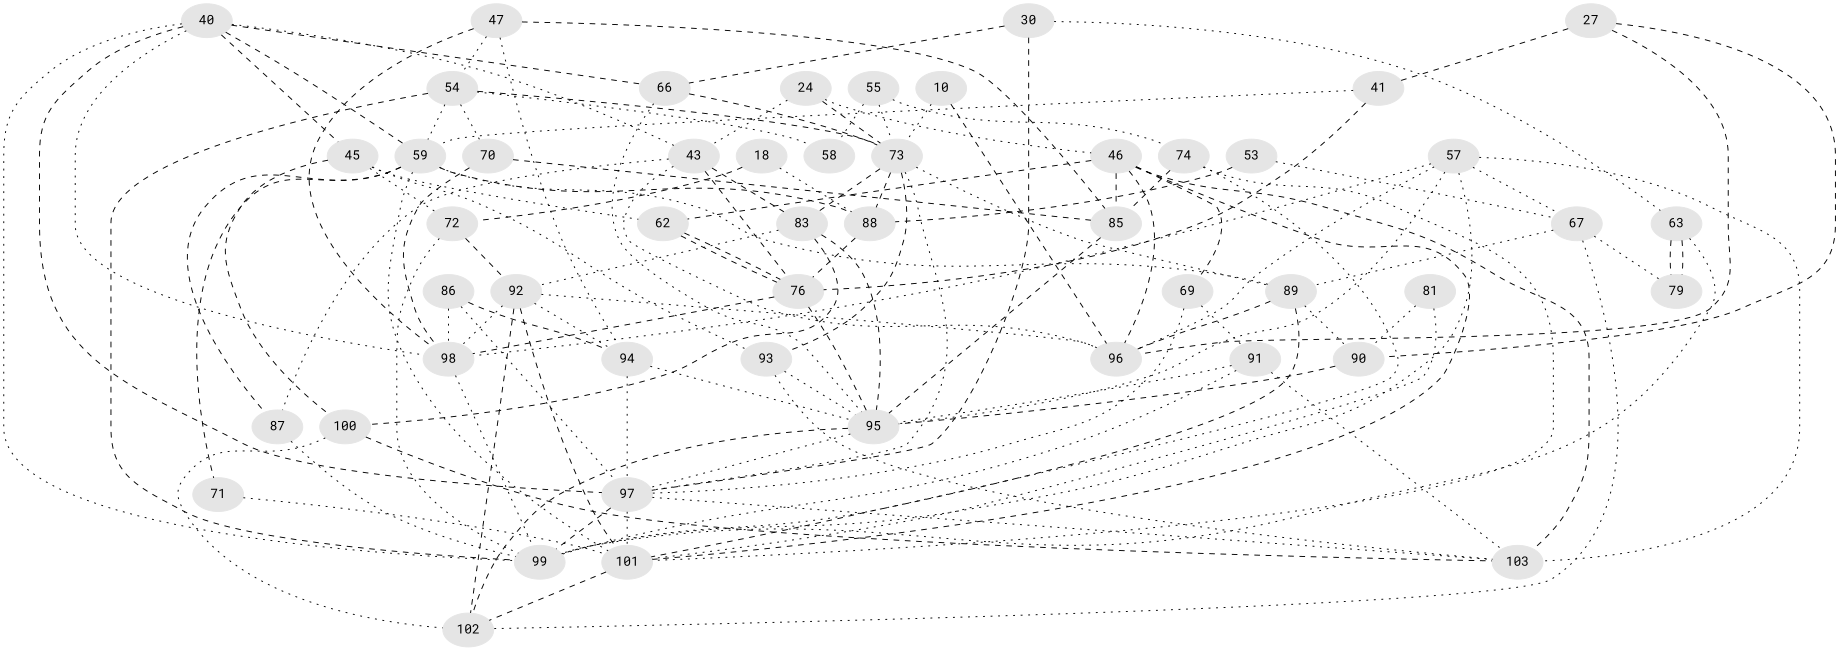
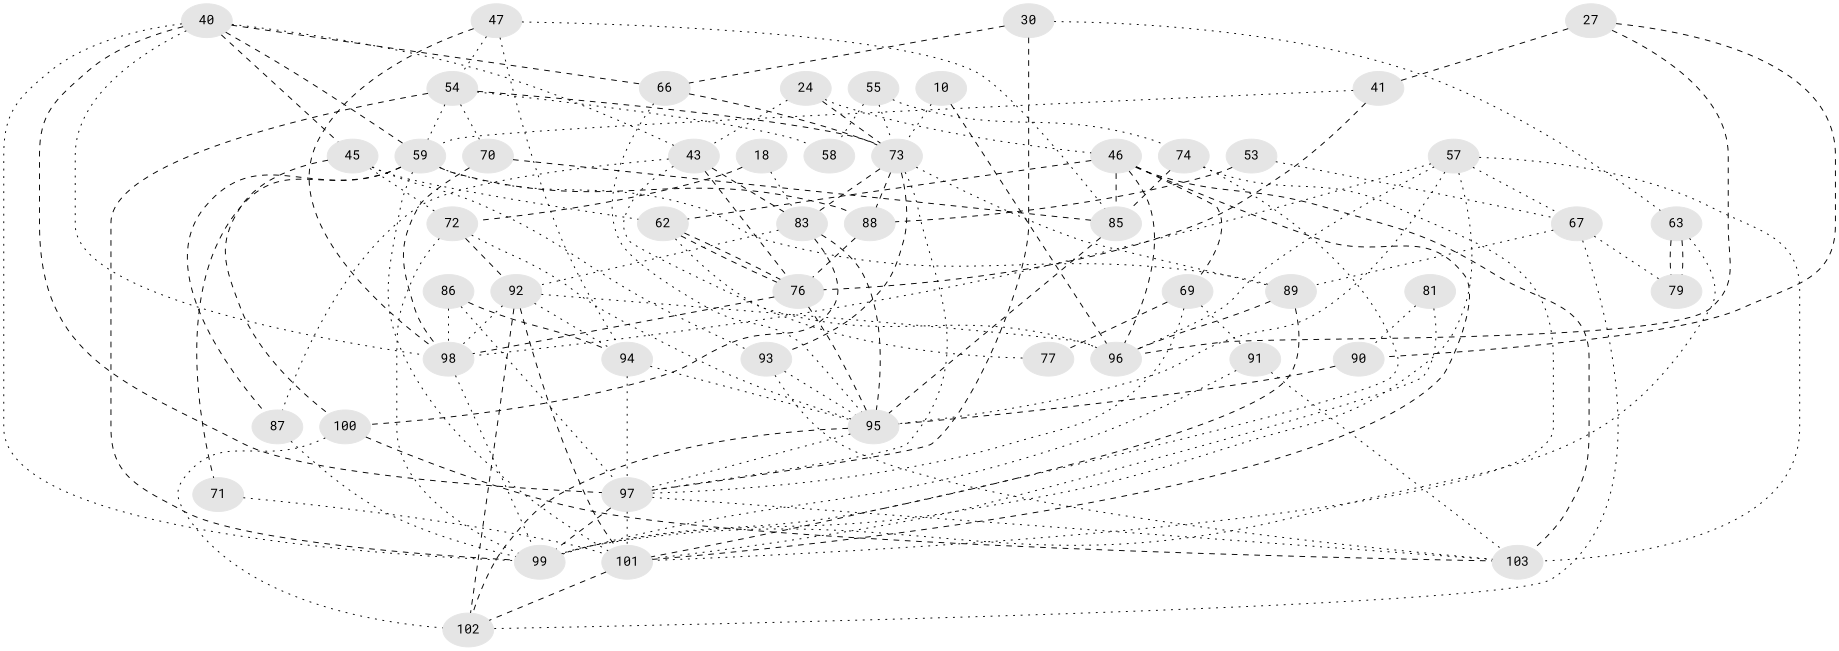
edge "47" -- "85": style dashed -> dotted
edge "18" -- "88": now "18" -- "83"
edge "89" -- "90": removed
node "77": added
edge "91" -- "95": now "72" -- "95"
